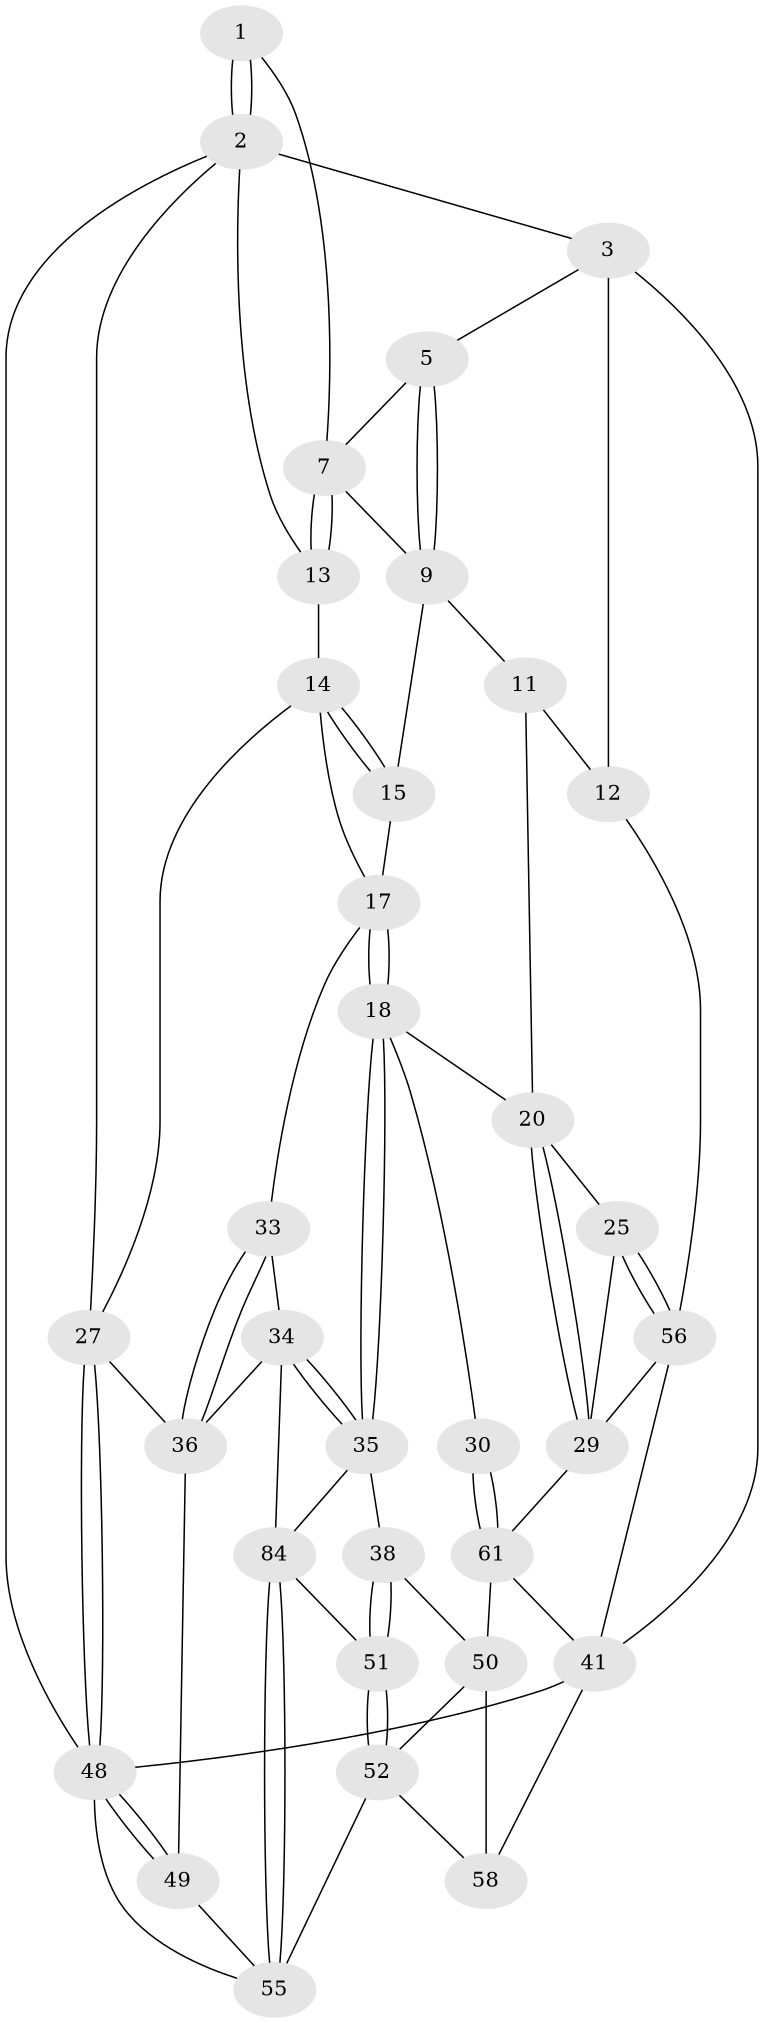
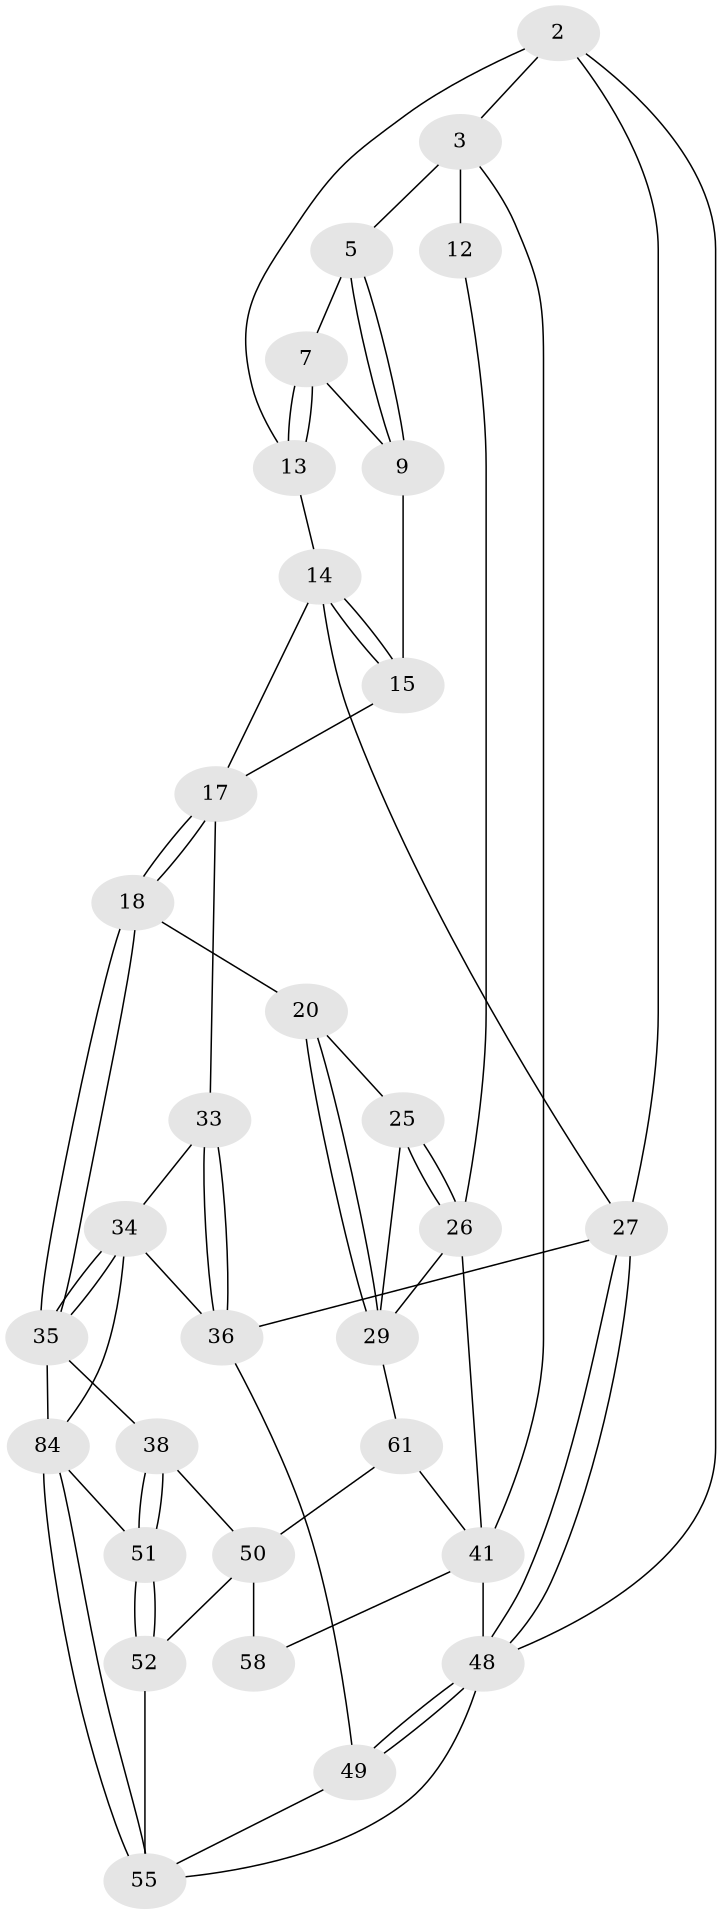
node "1": removed
node "11": removed
node "56": label "56" -> "26"
node "30": removed
edge "52" -- "58": removed
